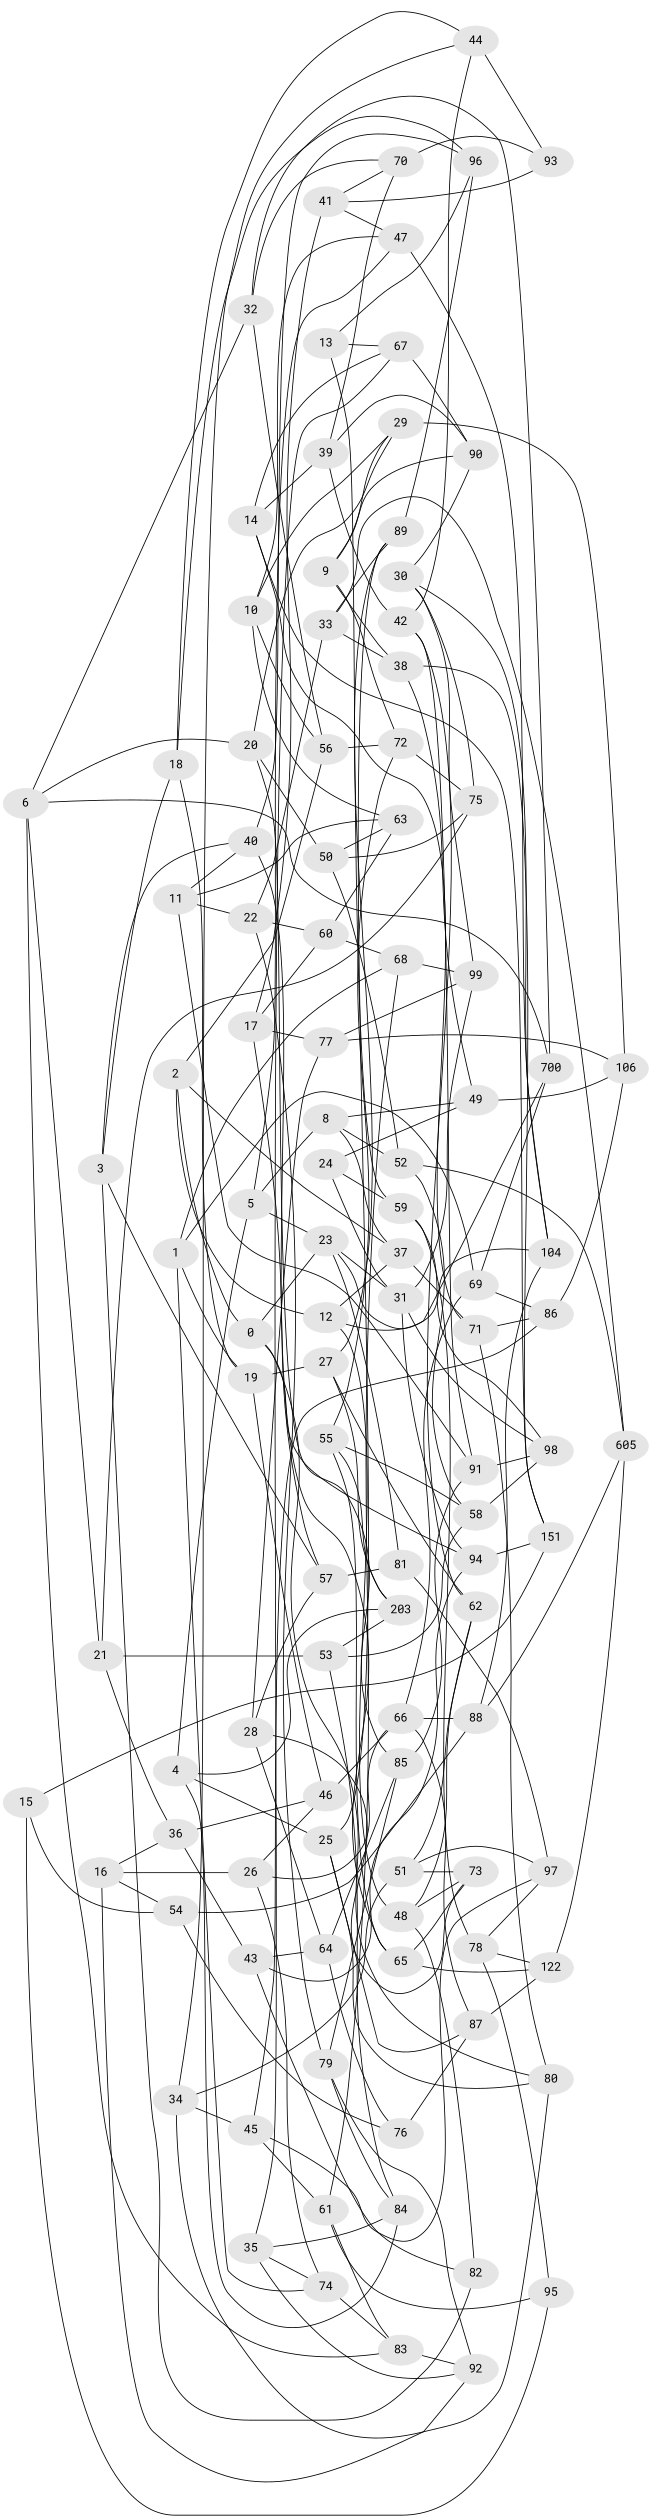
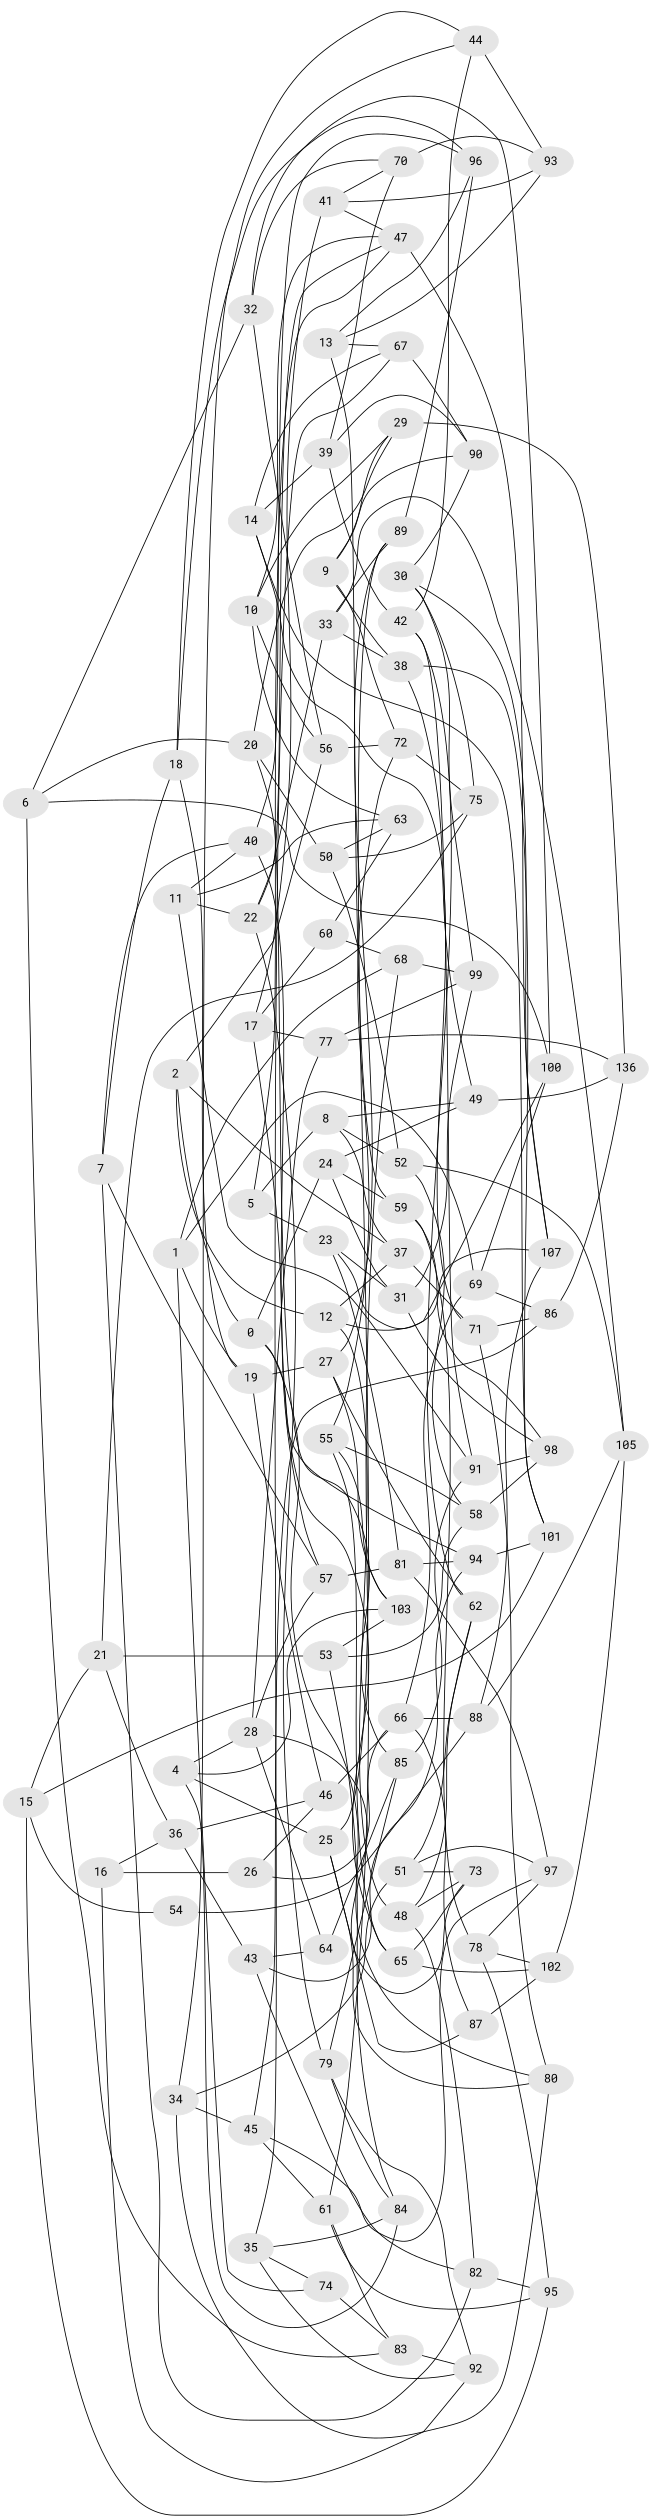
edge "93" -- "13": added
edge "22" -- "60": now "22" -- "47"
node "700": label "700" -> "100"
node "106": label "106" -> "136"
node "3": label "3" -> "7"
edge "6" -- "21": now "15" -- "21"
node "104": label "104" -> "107"
edge "23" -- "0": now "24" -- "0"
edge "31" -- "94": now "81" -- "94"
edge "5" -- "4": now "28" -- "4"
node "605": label "605" -> "105"
node "151": label "151" -> "101"
node "203": label "203" -> "103"
edge "16" -- "54": removed
node "122": label "122" -> "102"
edge "26" -- "74": removed
node "76": removed
edge "82" -- "95": added
